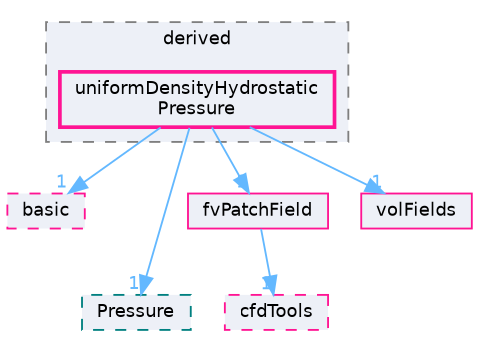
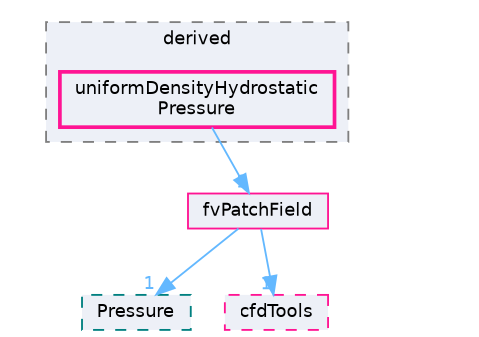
edge "uniformDensityHydrostatic Pressure" -> "Pressure": now "fvPatchField" -> "Pressure"
node "basic": removed
node "volFields": removed
